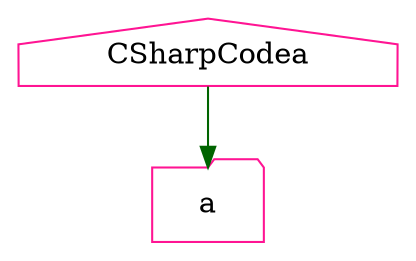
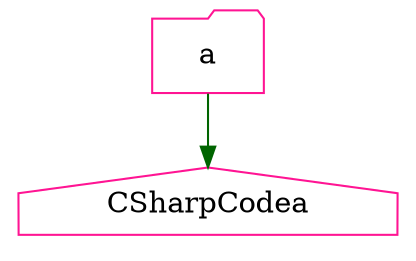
edge "CSharpCodea" -> "a": reversed
